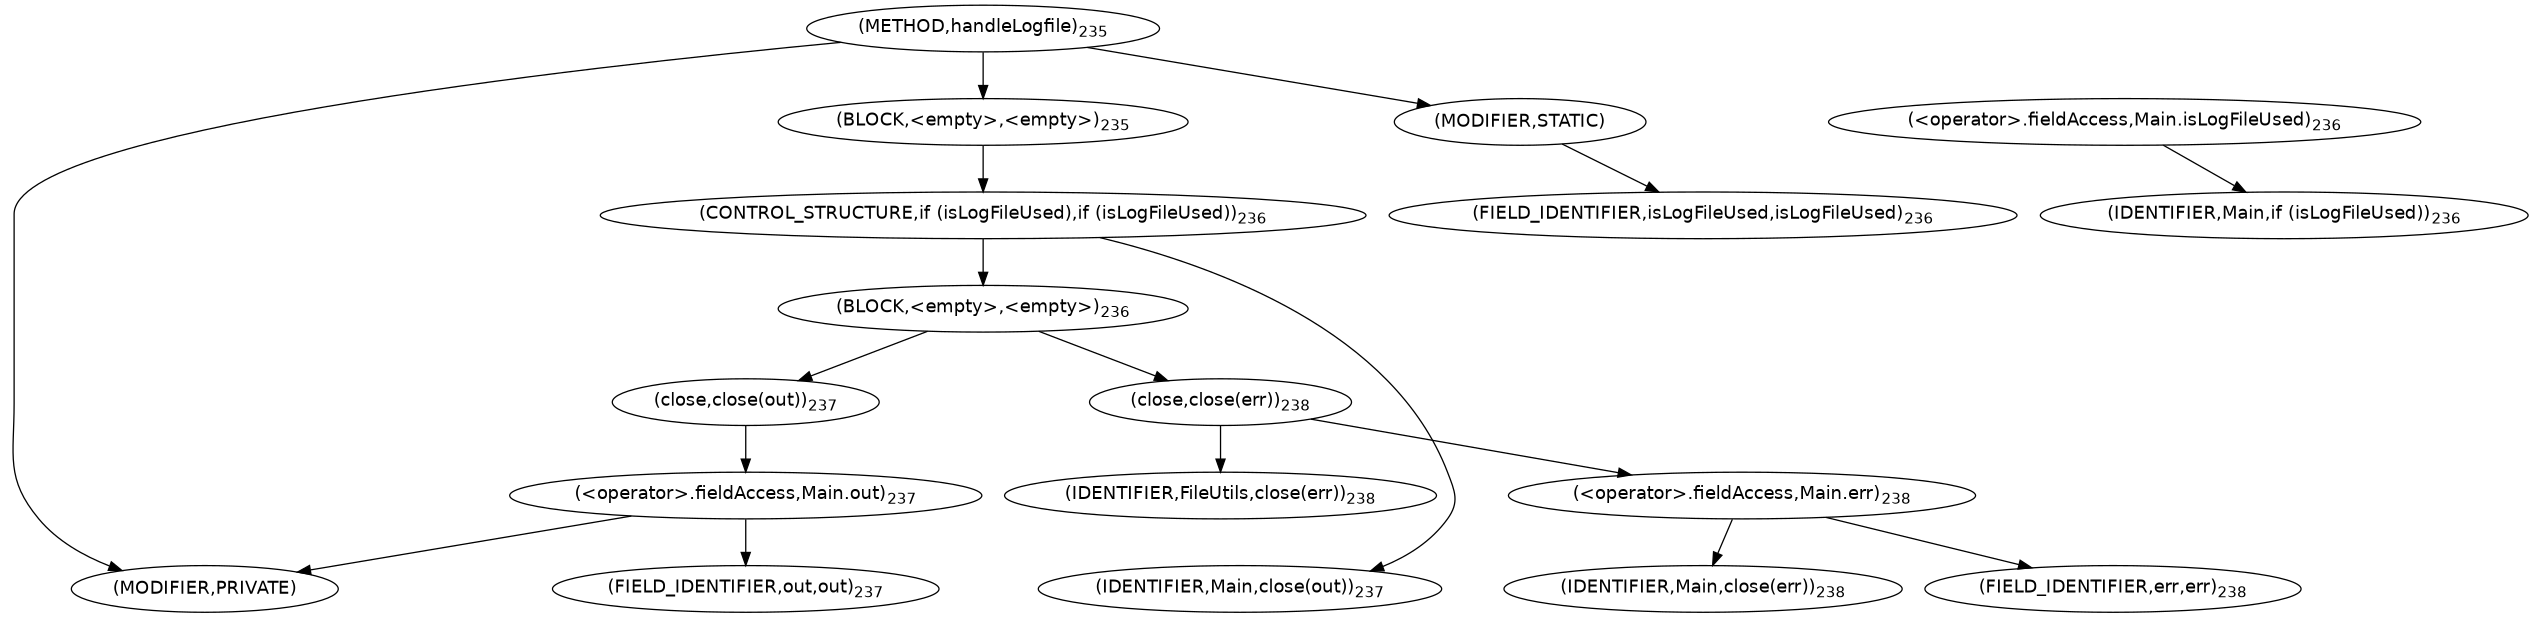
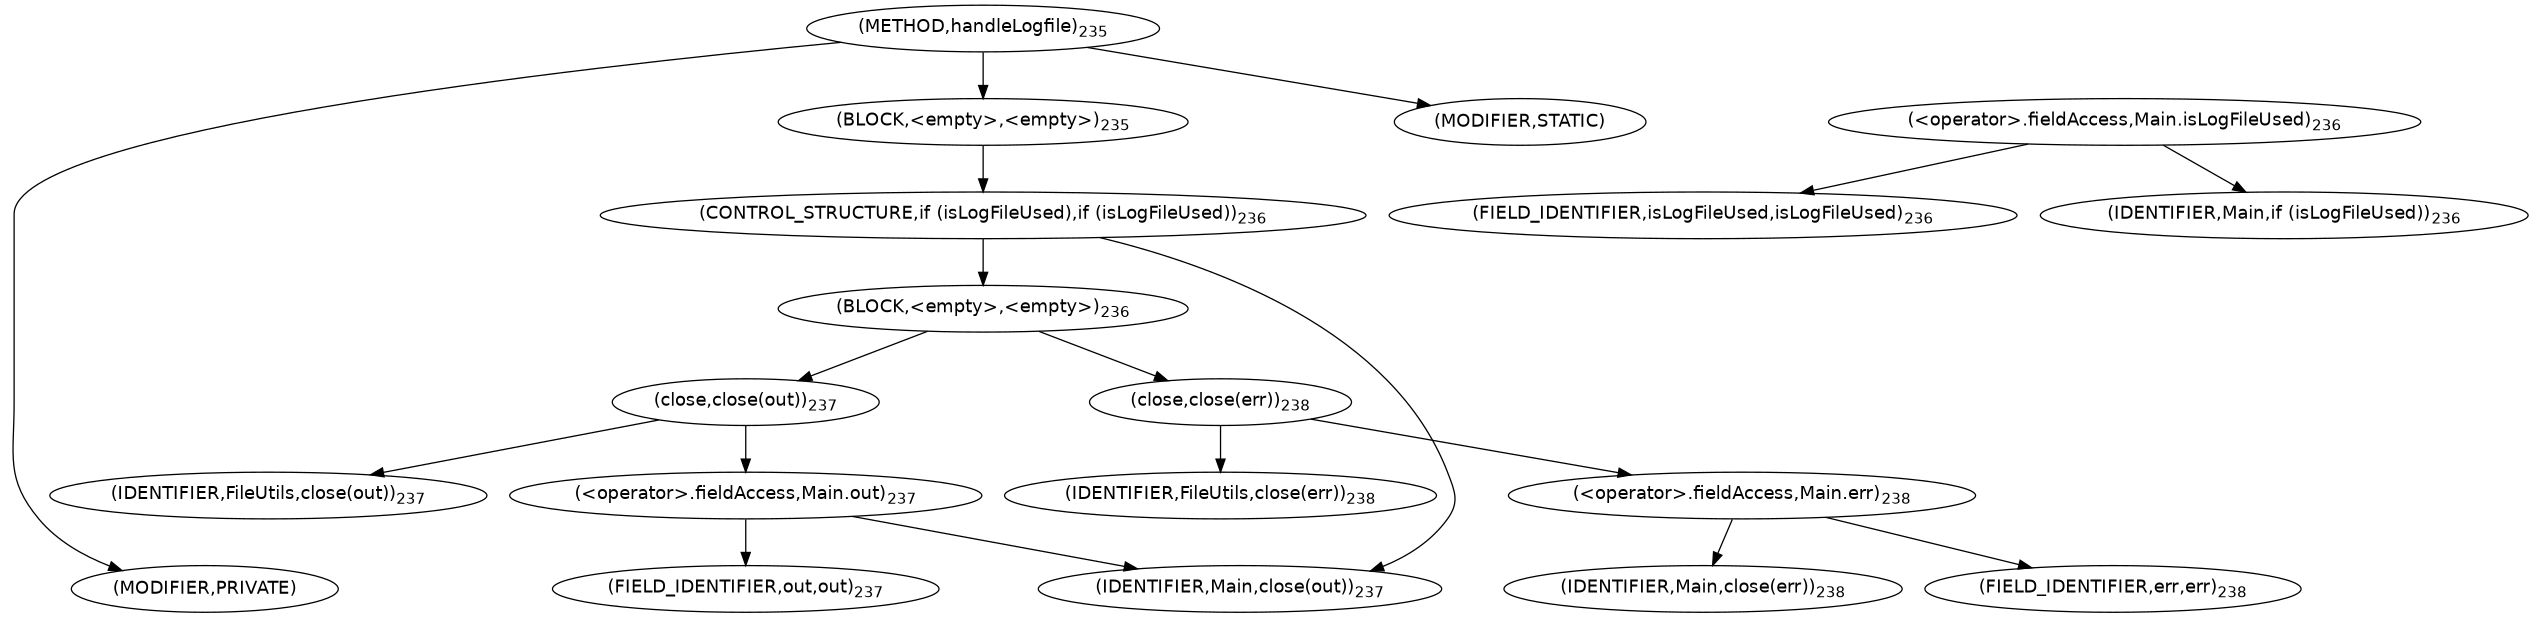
edge "(MODIFIER,STATIC)" -> "(FIELD_IDENTIFIER,isLogFileUsed,isLogFileUsed)": now "(<operator>.fieldAccess,Main.isLogFileUsed)" -> "(FIELD_IDENTIFIER,isLogFileUsed,isLogFileUsed)"
node "(IDENTIFIER,FileUtils,close(out))": added
edge "(<operator>.fieldAccess,Main.out)" -> "(MODIFIER,PRIVATE)": now "(<operator>.fieldAccess,Main.out)" -> "(IDENTIFIER,Main,close(out))"
